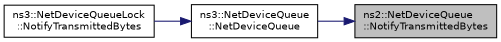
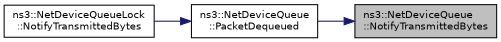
node "ns3::NetDeviceQueue ::NetDeviceQueue": label "ns3::NetDeviceQueue ::NetDeviceQueue" -> "ns3::NetDeviceQueue ::PacketDequeued"
node "ns2::NetDeviceQueue ::NotifyTransmittedBytes": label "ns2::NetDeviceQueue ::NotifyTransmittedBytes" -> "ns3::NetDeviceQueue ::NotifyTransmittedBytes"
